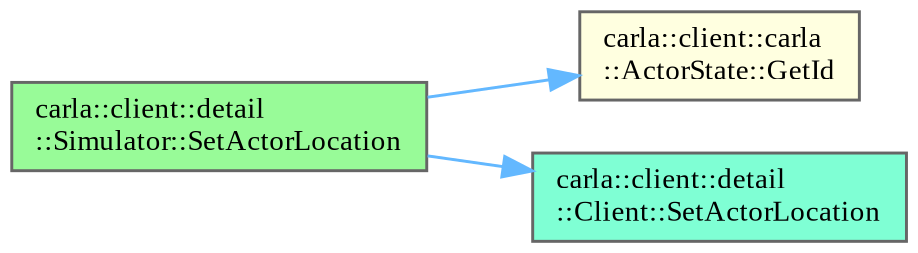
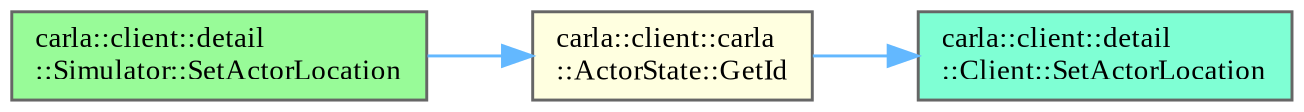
edge "carla::client::detail ::Simulator::SetActorLocation" -> "carla::client::detail ::Client::SetActorLocation": now "carla::client::carla ::ActorState::GetId" -> "carla::client::detail ::Client::SetActorLocation"
